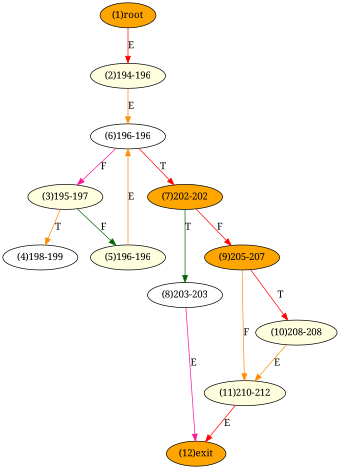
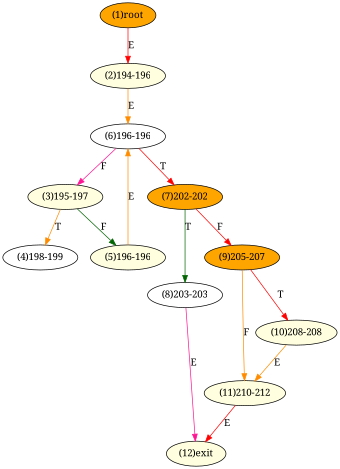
node "(12)exit": fillcolor orange -> lightyellow
